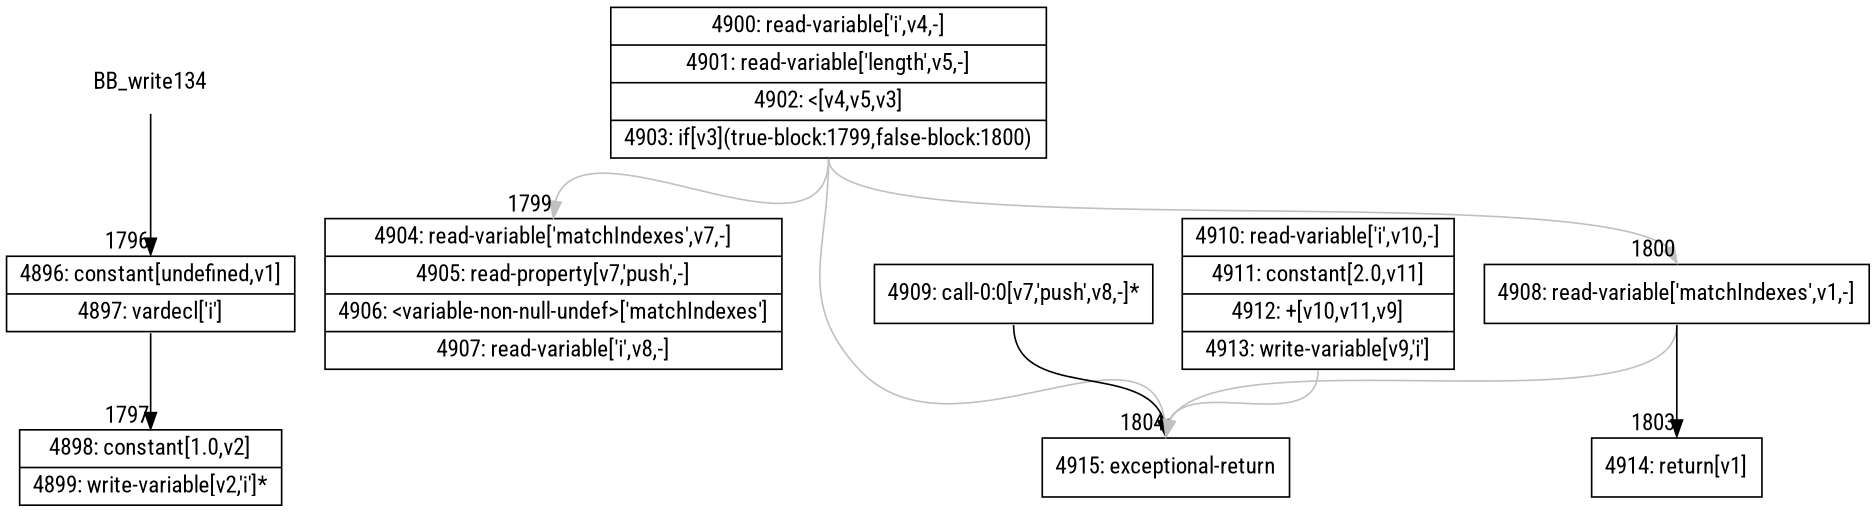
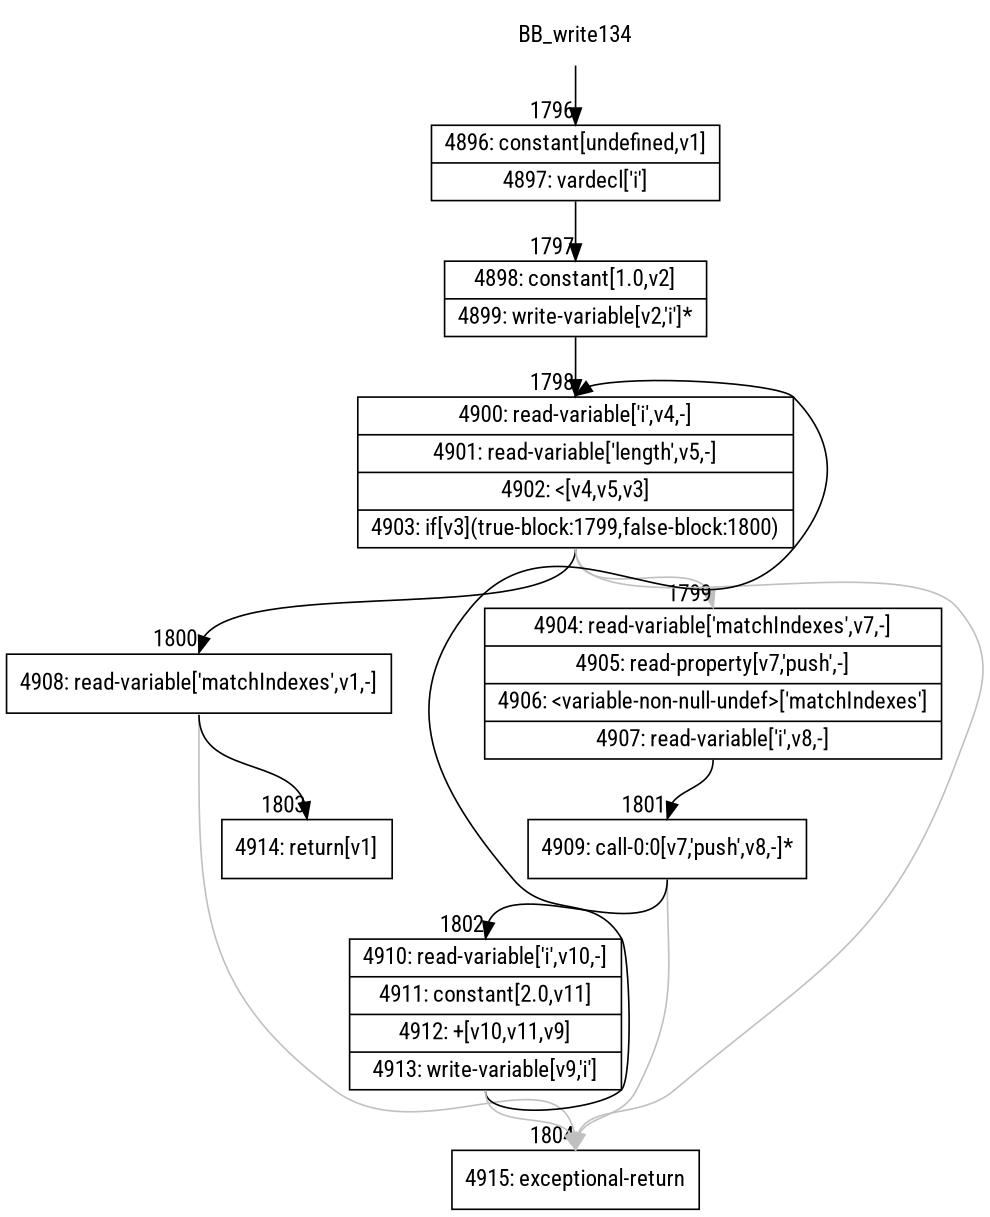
edge "4900: read-variable['i',v4,-]" -> "4908: read-variable['matchIndexes',v1,-]": color gray -> black
edge "4898: constant[1.0,v2]" -> "4900: read-variable['i',v4,-]": added
edge "4909: call-0:0[v7,'push',v8,-]*" -> "4915: exceptional-return": color black -> gray
edge "4910: read-variable['i',v10,-]" -> "4900: read-variable['i',v4,-]": added
edge "4904: read-variable['matchIndexes',v7,-]" -> "4909: call-0:0[v7,'push',v8,-]*": added
edge "4909: call-0:0[v7,'push',v8,-]*" -> "4910: read-variable['i',v10,-]": added
